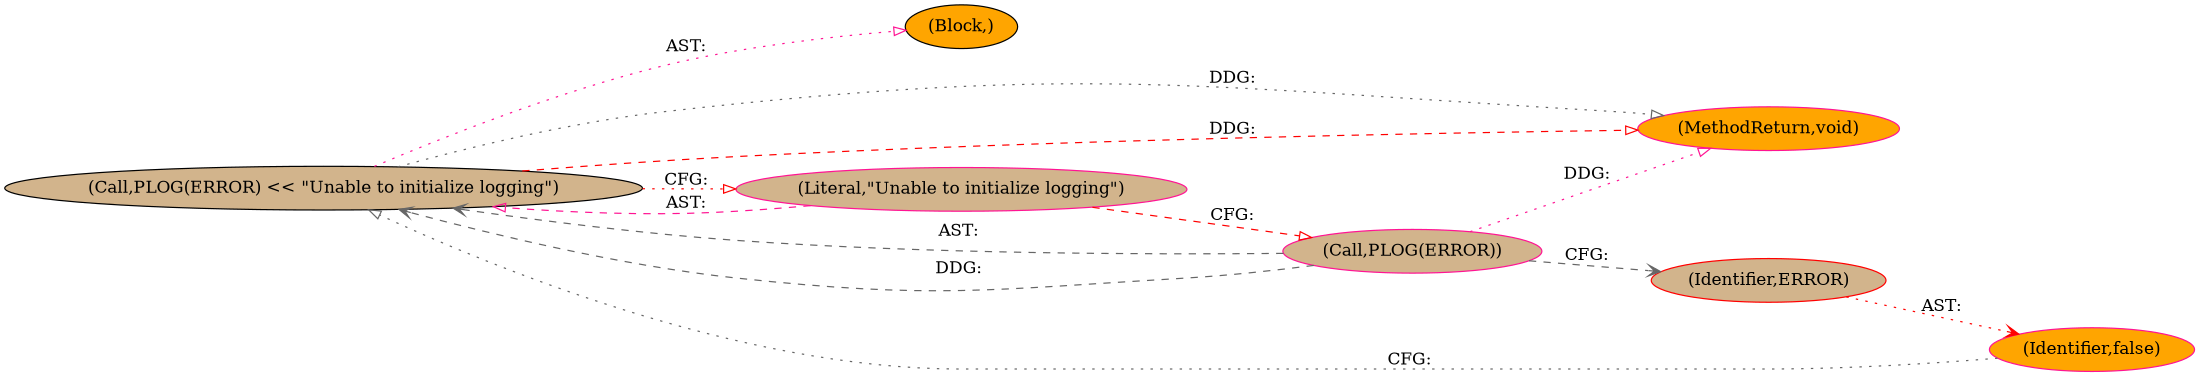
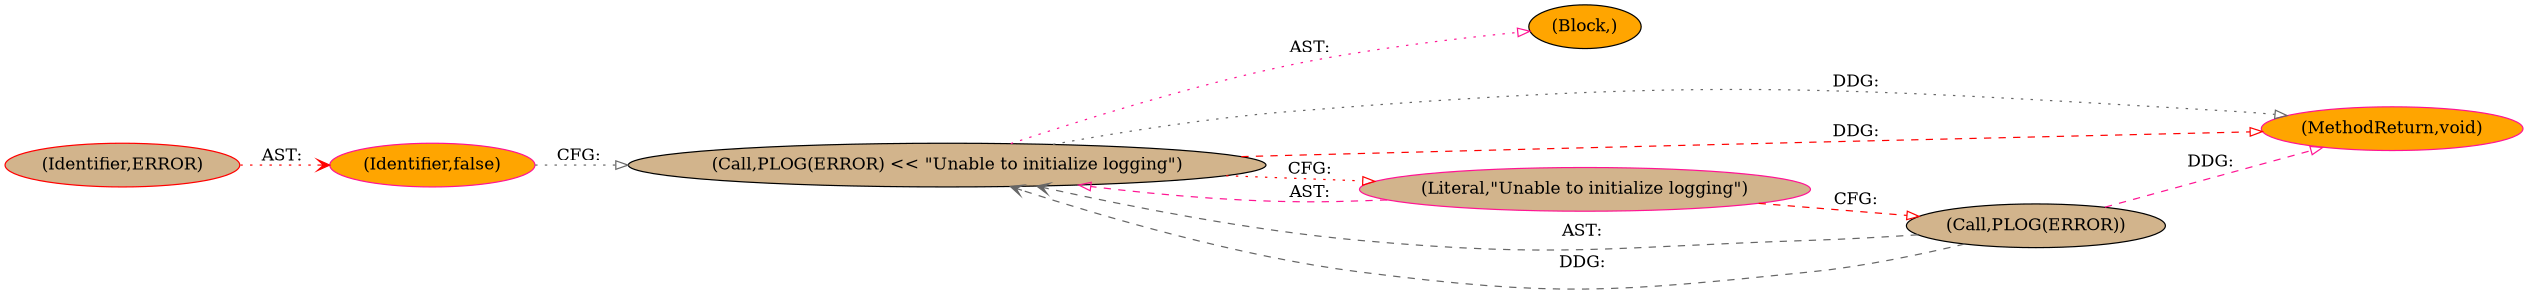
edge "(Call,PLOG(ERROR))" -> "(MethodReturn,void)": style dotted -> dashed
node "(Call,PLOG(ERROR))": color deeppink -> black
edge "(Call,PLOG(ERROR))" -> "(Identifier,ERROR)": removed, label "CFG:"
